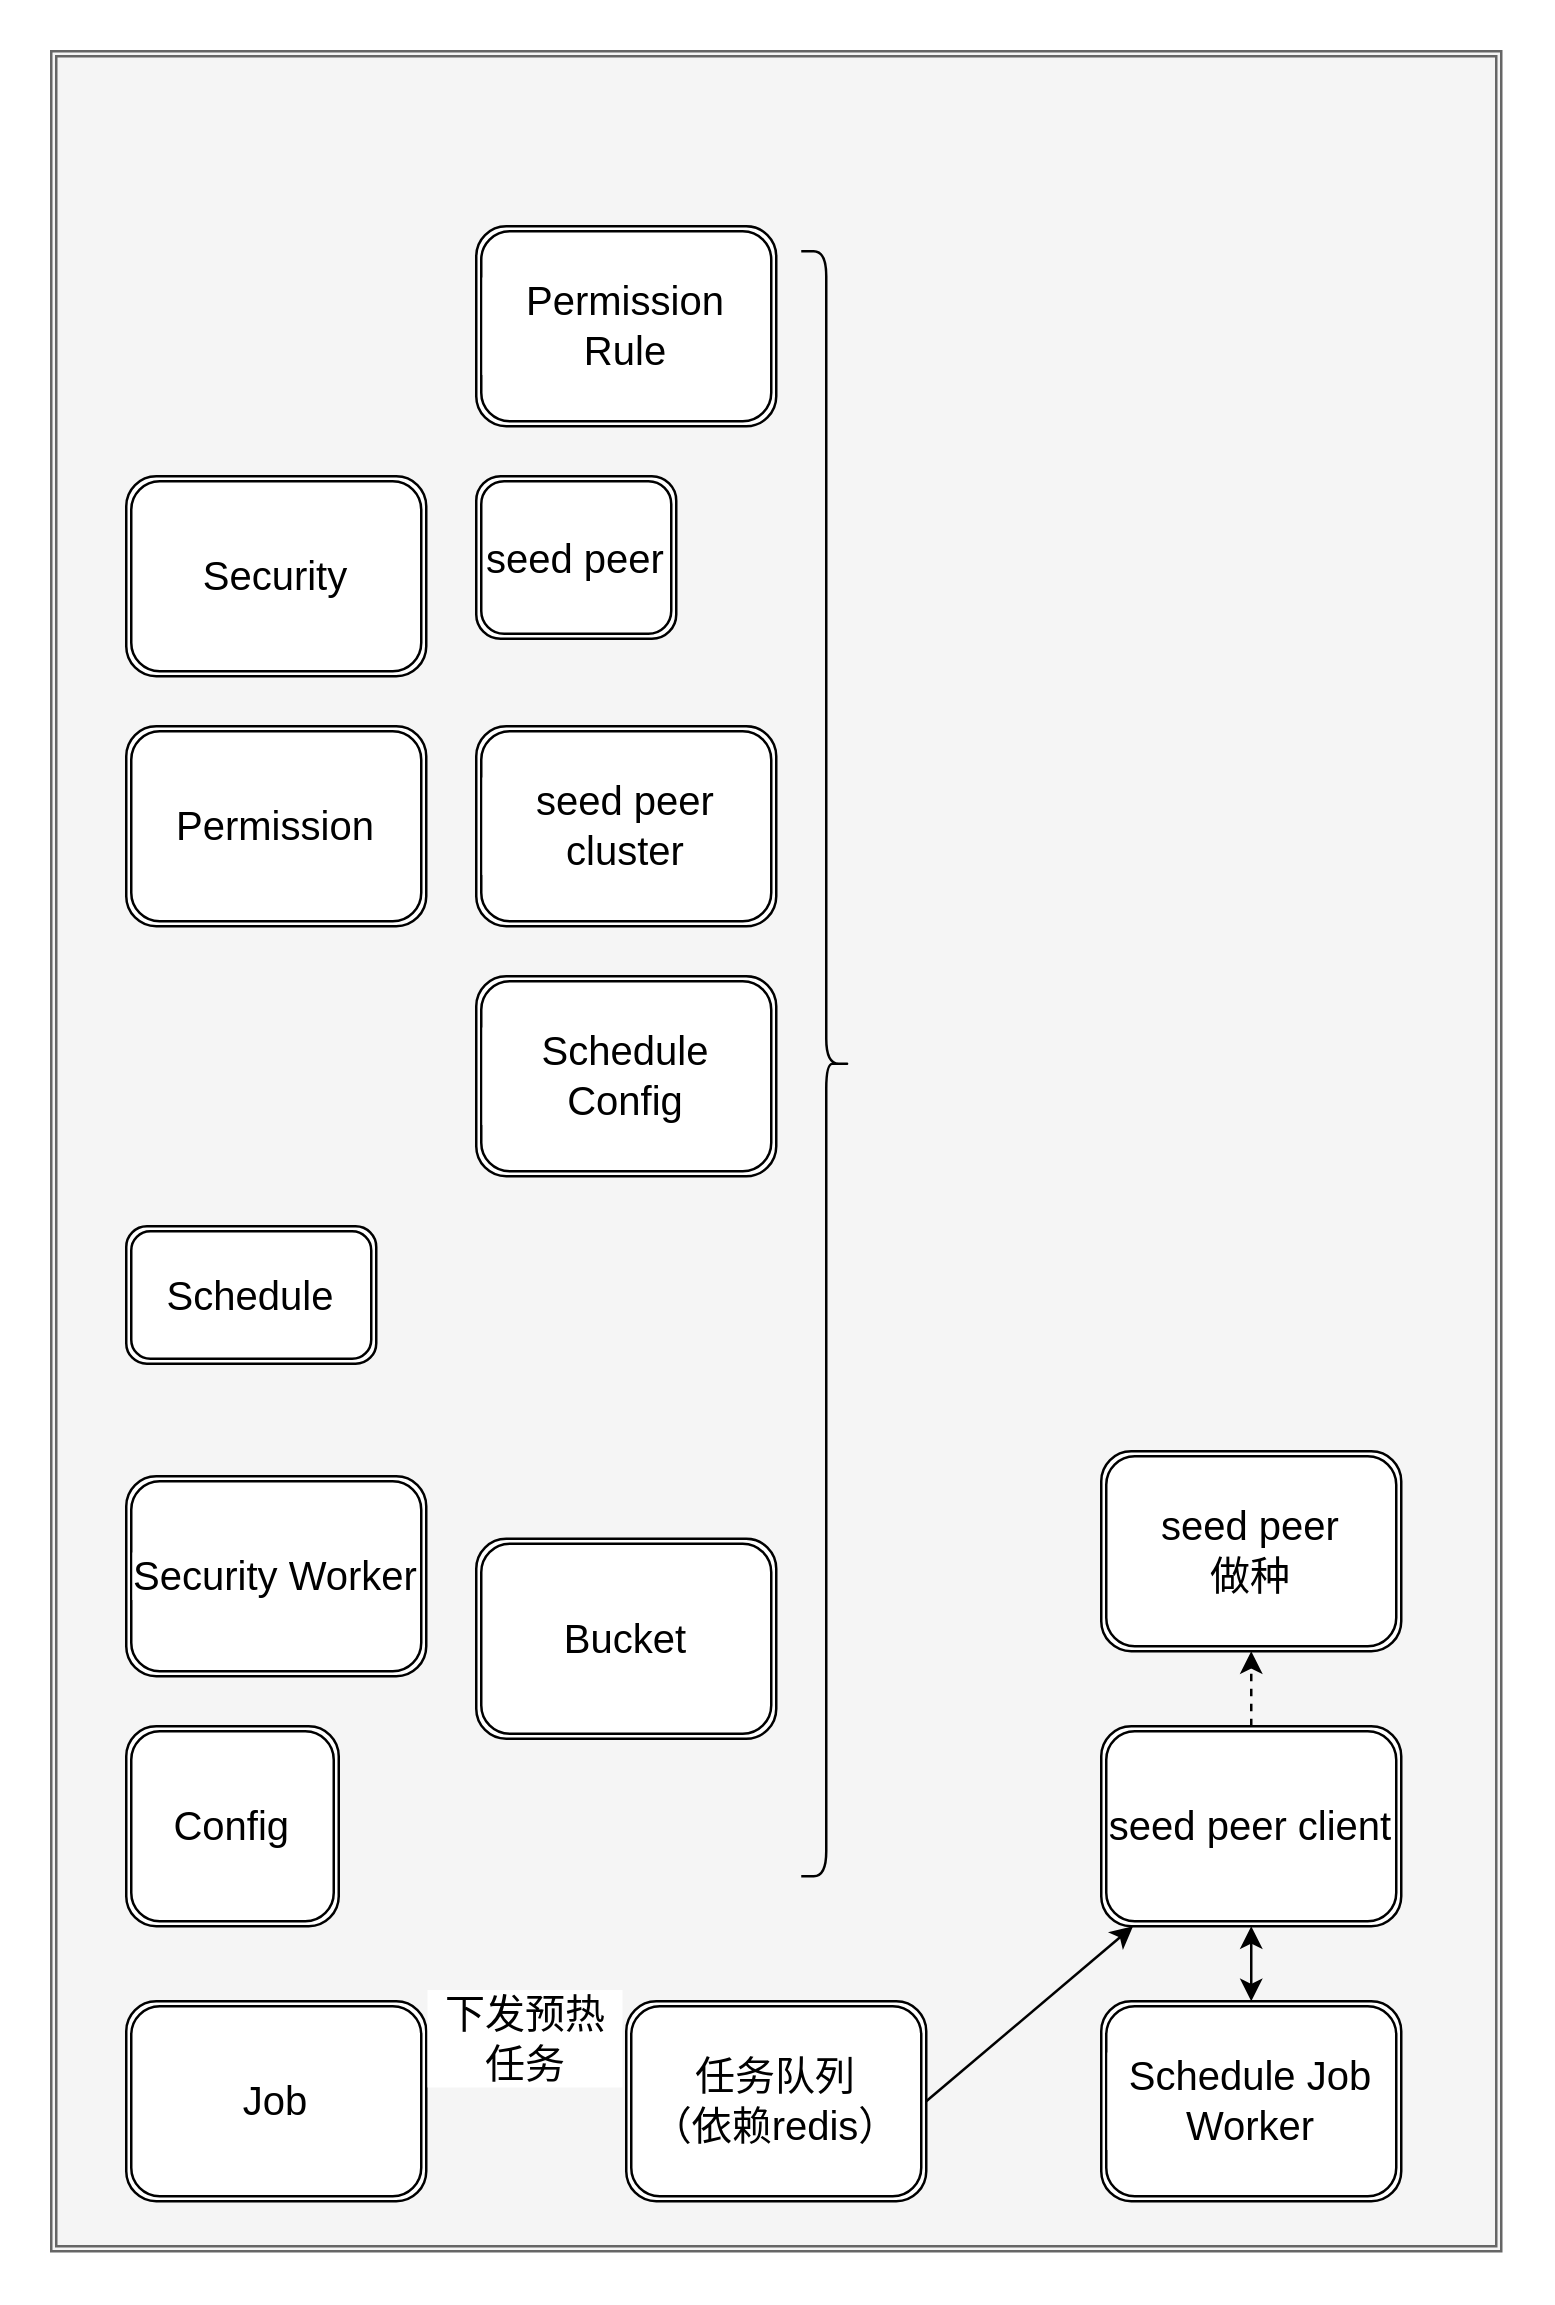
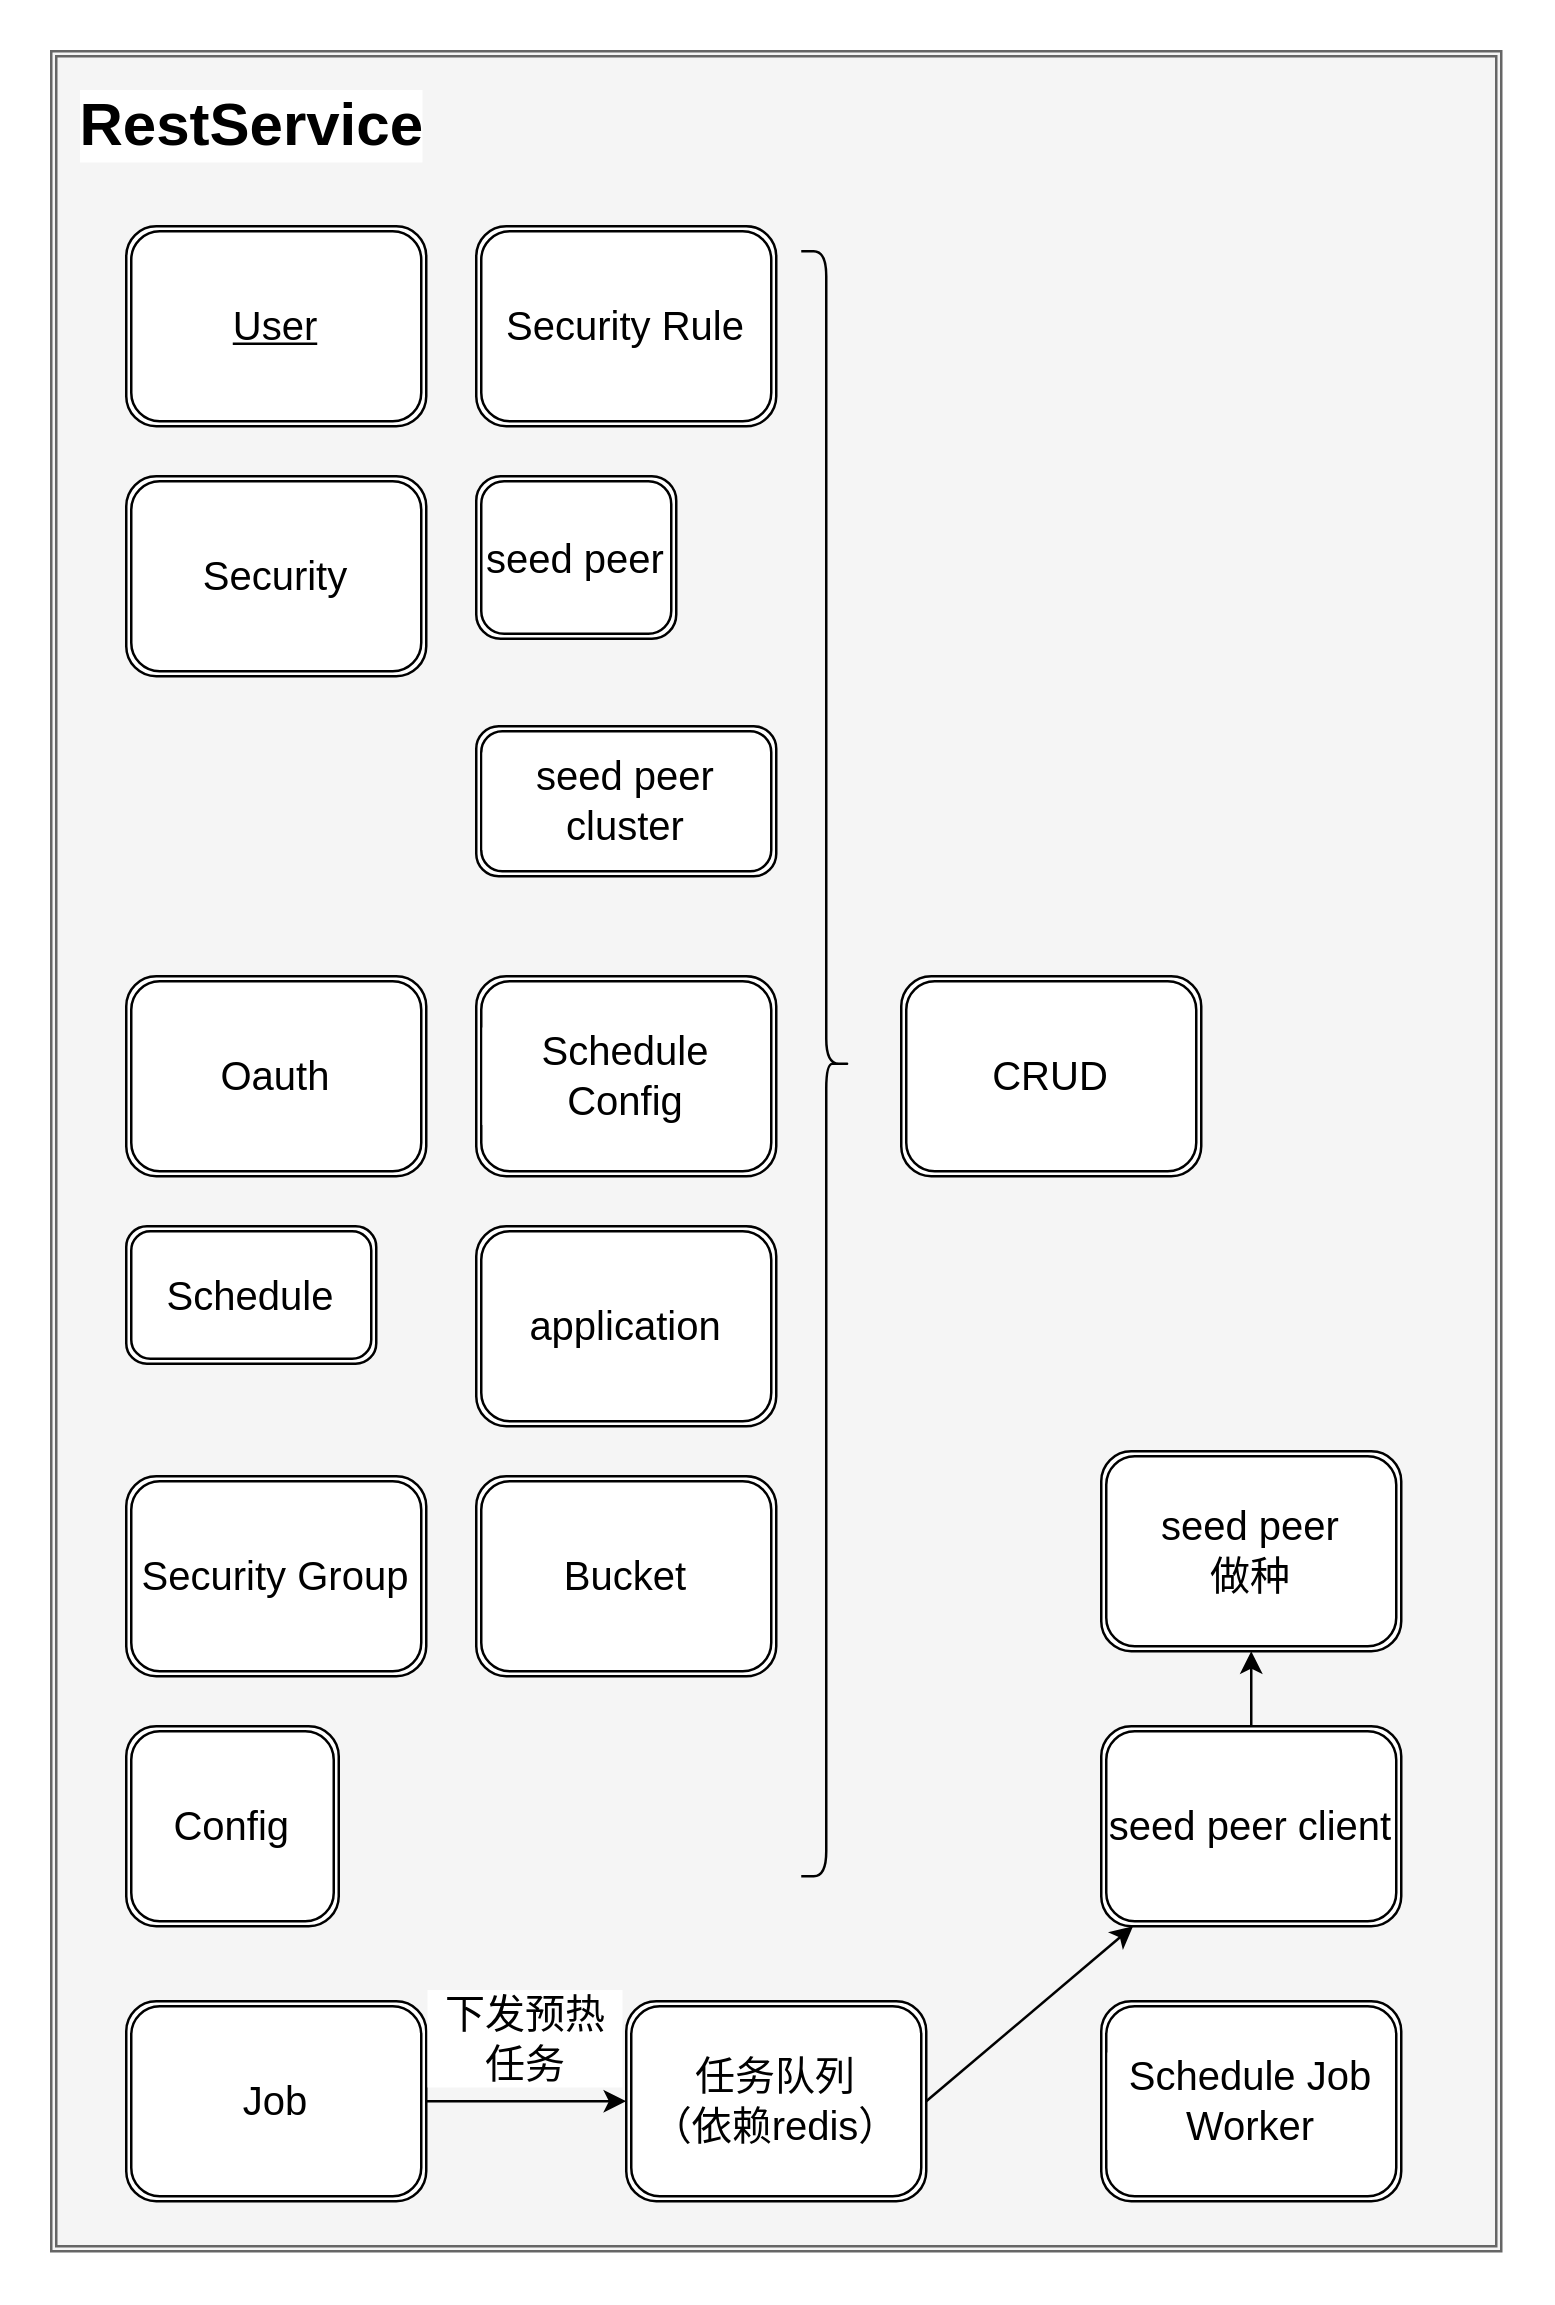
node "RestService": added
node "User": added
node "Permission Rule": label "Permission Rule" -> "Security Rule"
node "Permission": removed
node "seed peer cluster": size 300x200 -> 300x150
node "Oauth": added
node "CRUD": added
node "application": added
node "Security Worker": label "Security Worker" -> "Security Group"
node "Bucket": moved (626, 1639) -> (626, 1576)
edge "seed peer client" -> "seed peer 做种": style dashed -> solid
edge "seed peer client" -- "Schedule Job Worker": removed
edge "Job" -> "任务队列 （依赖redis）": added
